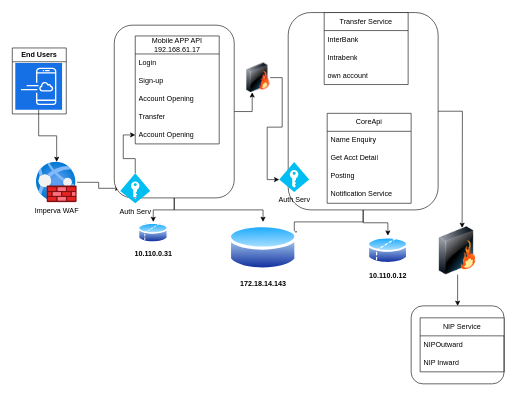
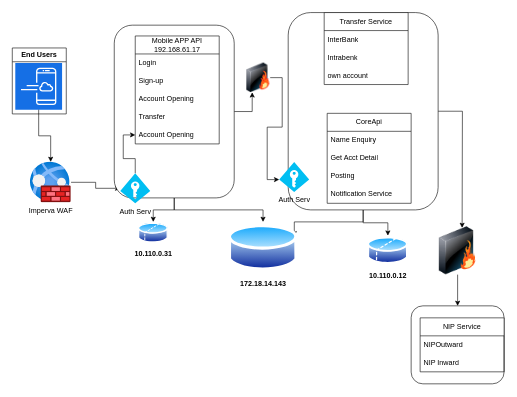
node "Imperva WAF": moved (57, 182) -> (51, 182)
